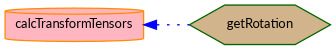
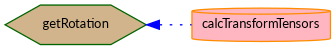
edge "getRotation" -> "calcTransformTensors": reversed
